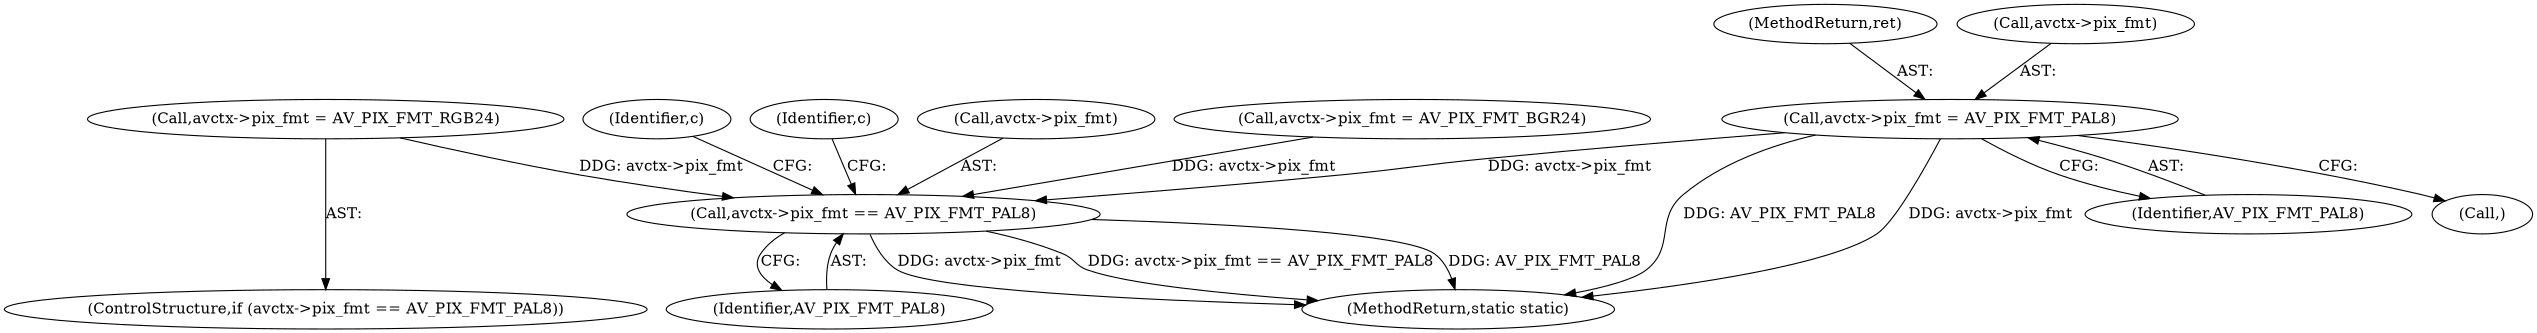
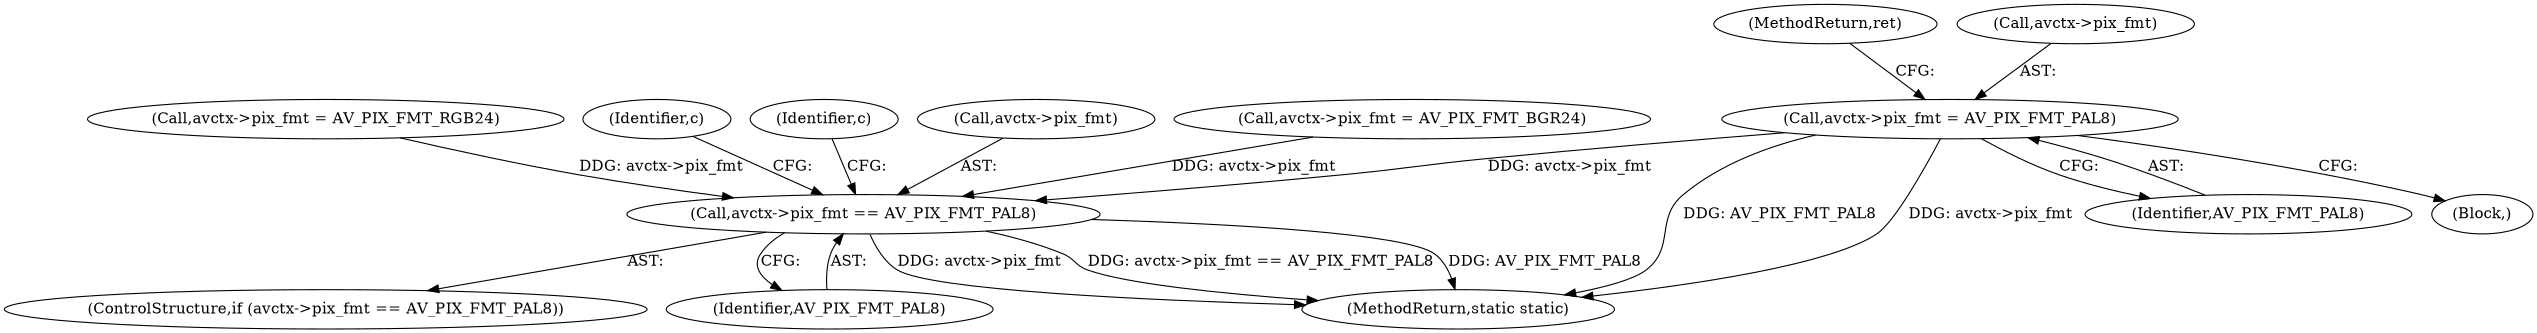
edge "(MethodReturn,ret)" -> "(Call,avctx->pix_fmt = AV_PIX_FMT_PAL8)": label "AST: " -> "CFG: "
edge "(Call,avctx->pix_fmt = AV_PIX_FMT_RGB24)" -> "(ControlStructure,if (avctx->pix_fmt == AV_PIX_FMT_PAL8))": now "(Call,avctx->pix_fmt == AV_PIX_FMT_PAL8)" -> "(ControlStructure,if (avctx->pix_fmt == AV_PIX_FMT_PAL8))"
node "(Call,)": label "(Call,)" -> "(Block,)"
